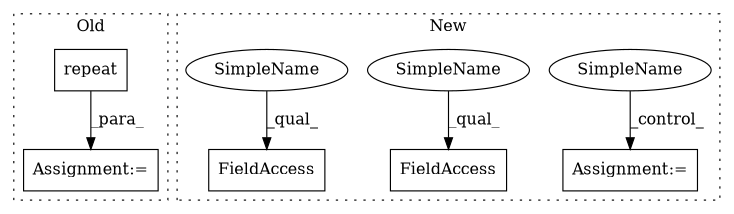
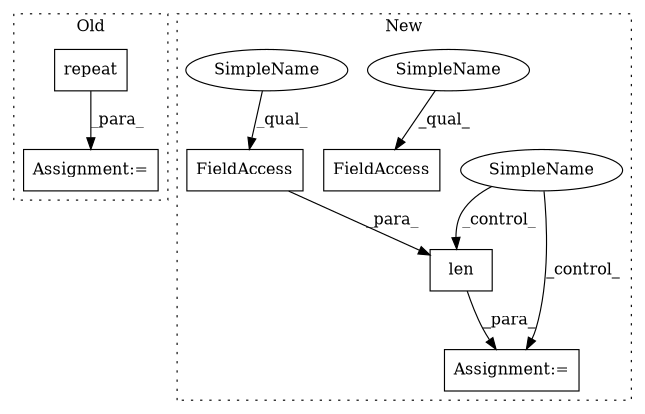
node "len": added
